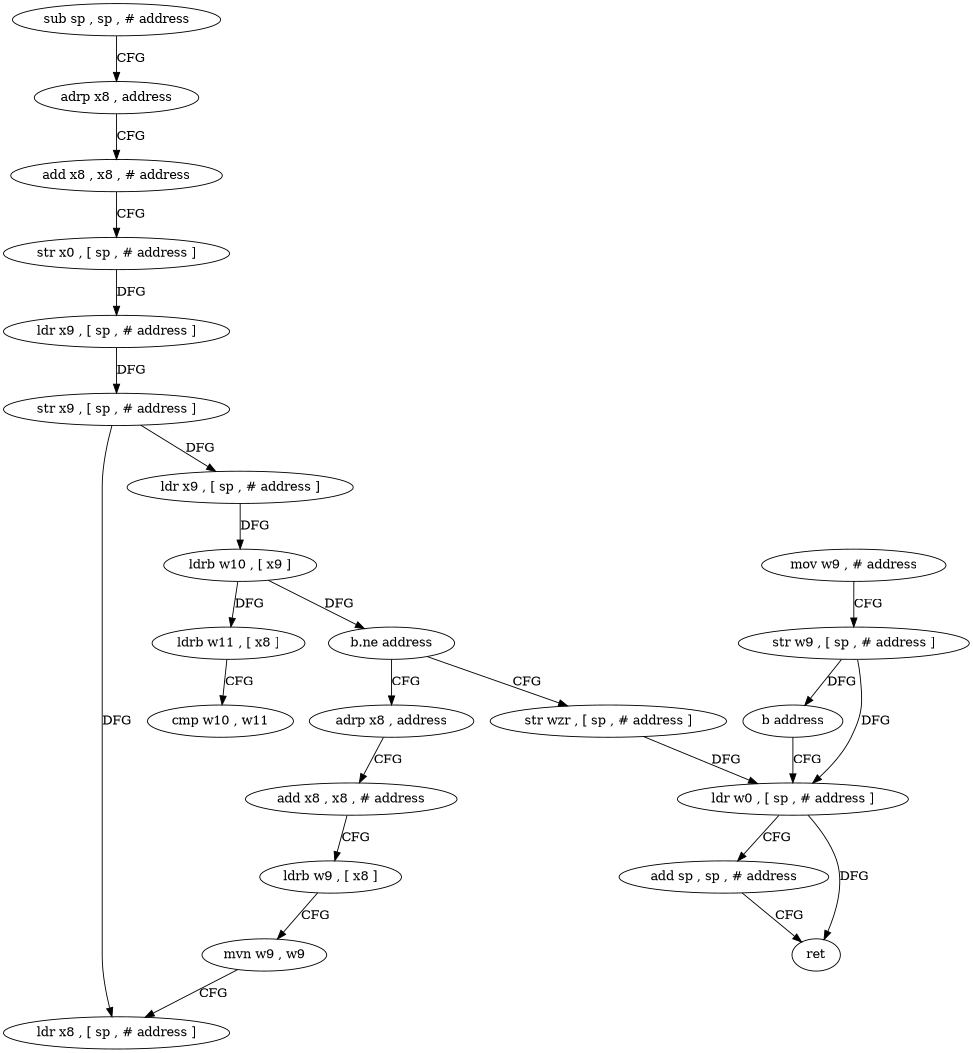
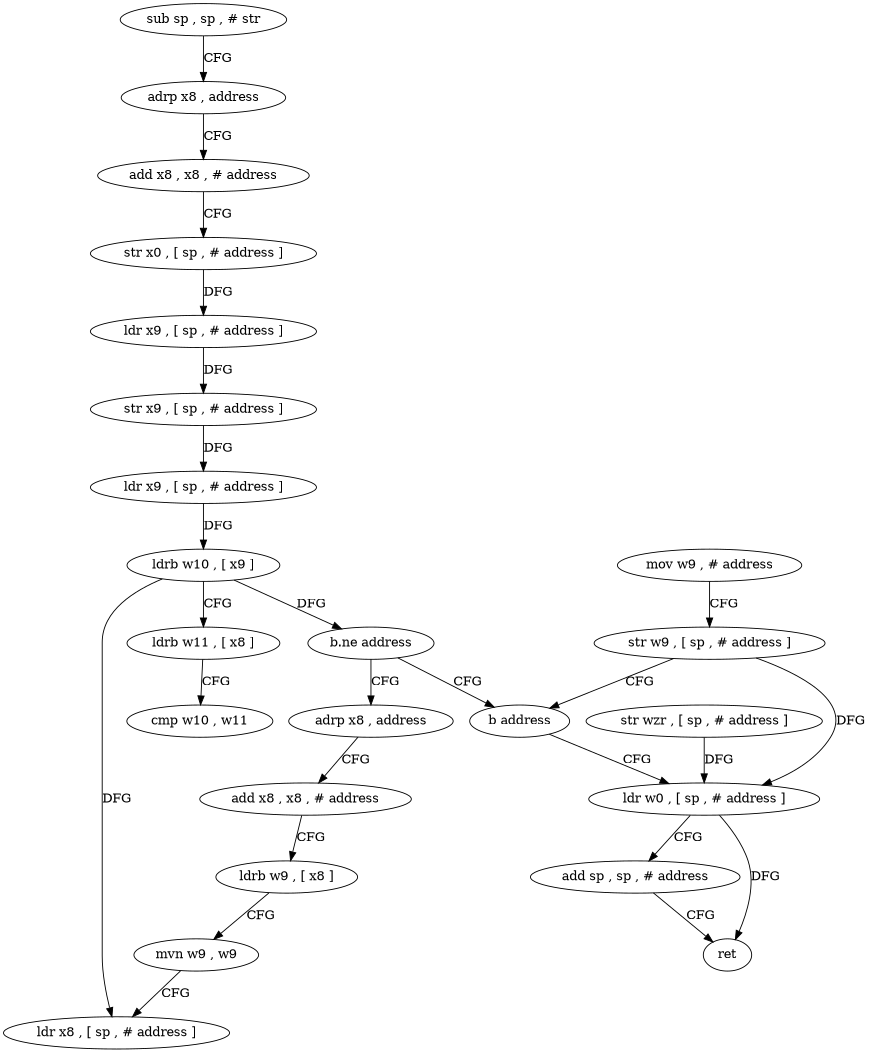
node "sub sp , sp , # address": label "sub sp , sp , # address" -> "sub sp , sp , # str"
edge "ldrb w10 , [ x9 ]" -> "ldrb w11 , [ x8 ]": label "DFG" -> "CFG"
edge "b.ne address" -> "str wzr , [ sp , # address ]": now "b.ne address" -> "b address"
edge "str w9 , [ sp , # address ]" -> "b address": label "DFG" -> "CFG"
edge "str x9 , [ sp , # address ]" -> "ldr x8 , [ sp , # address ]": now "ldrb w10 , [ x9 ]" -> "ldr x8 , [ sp , # address ]"
